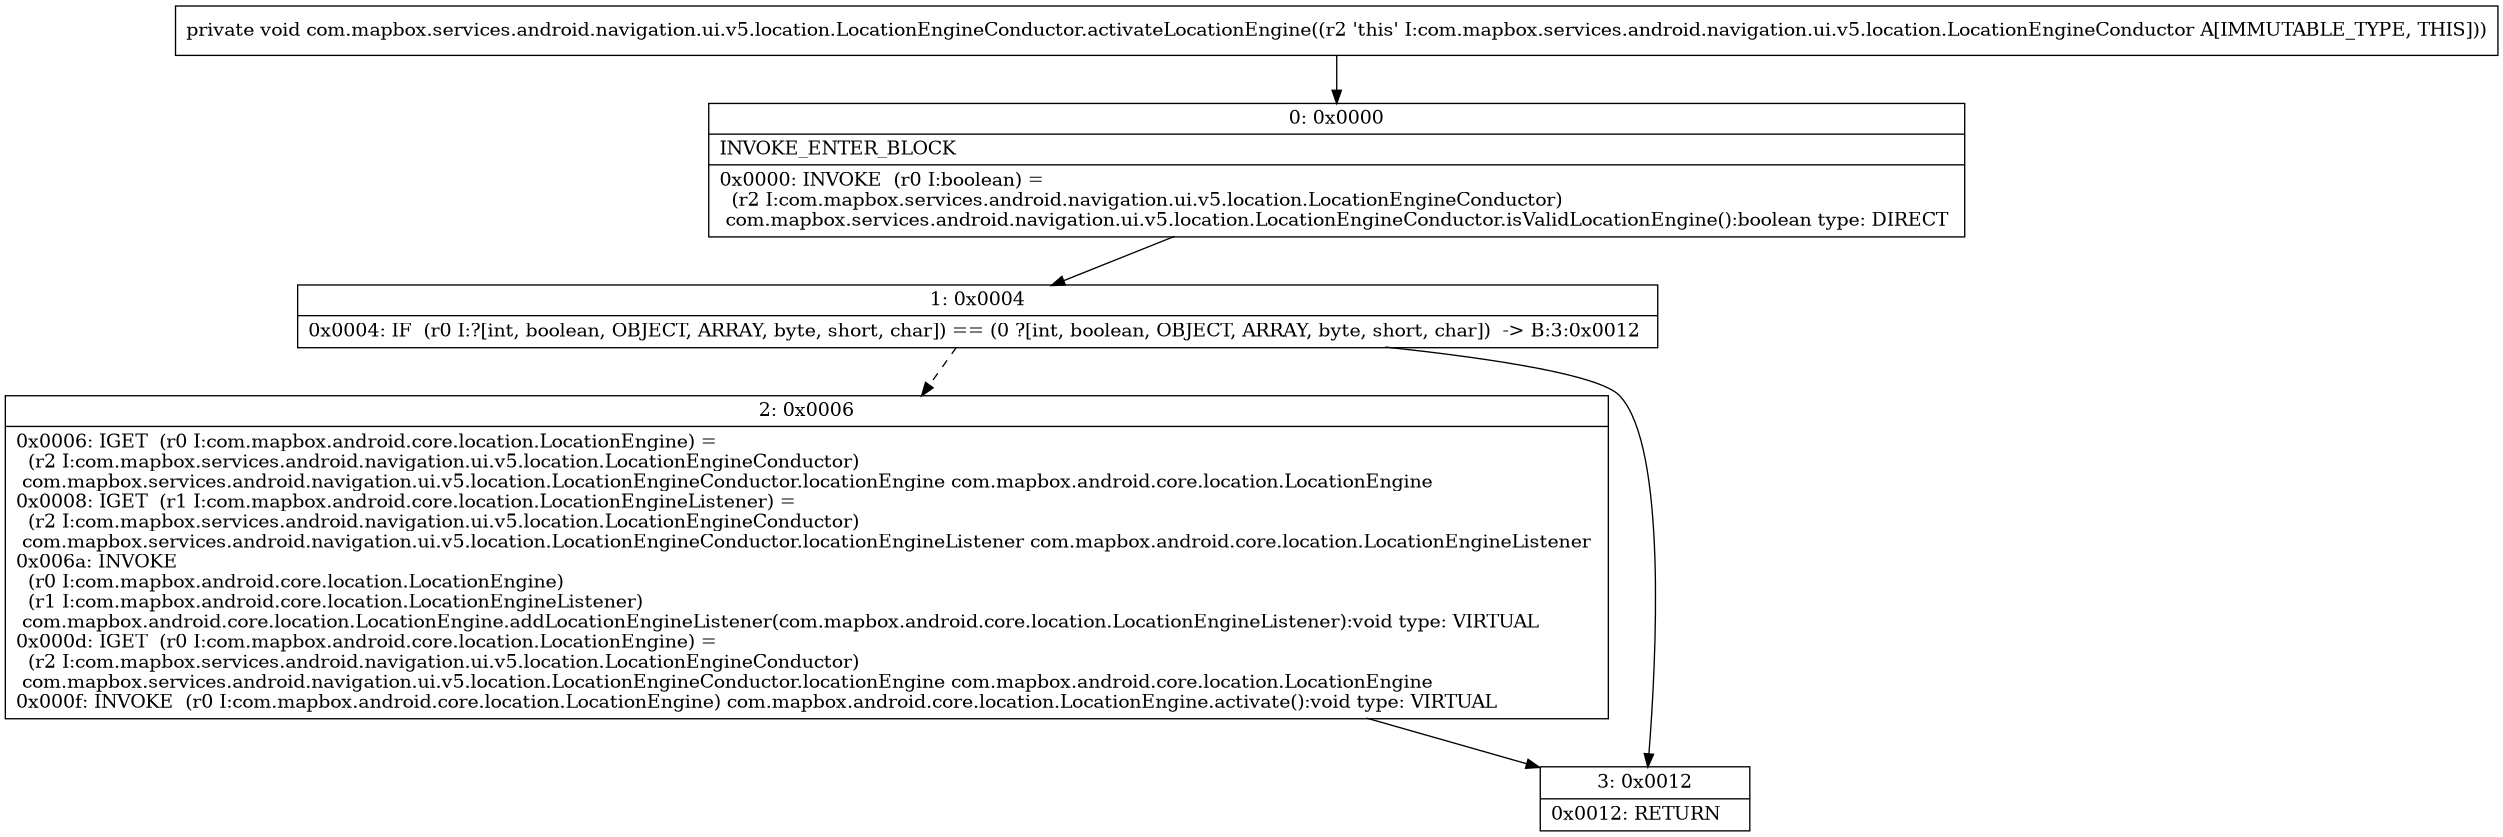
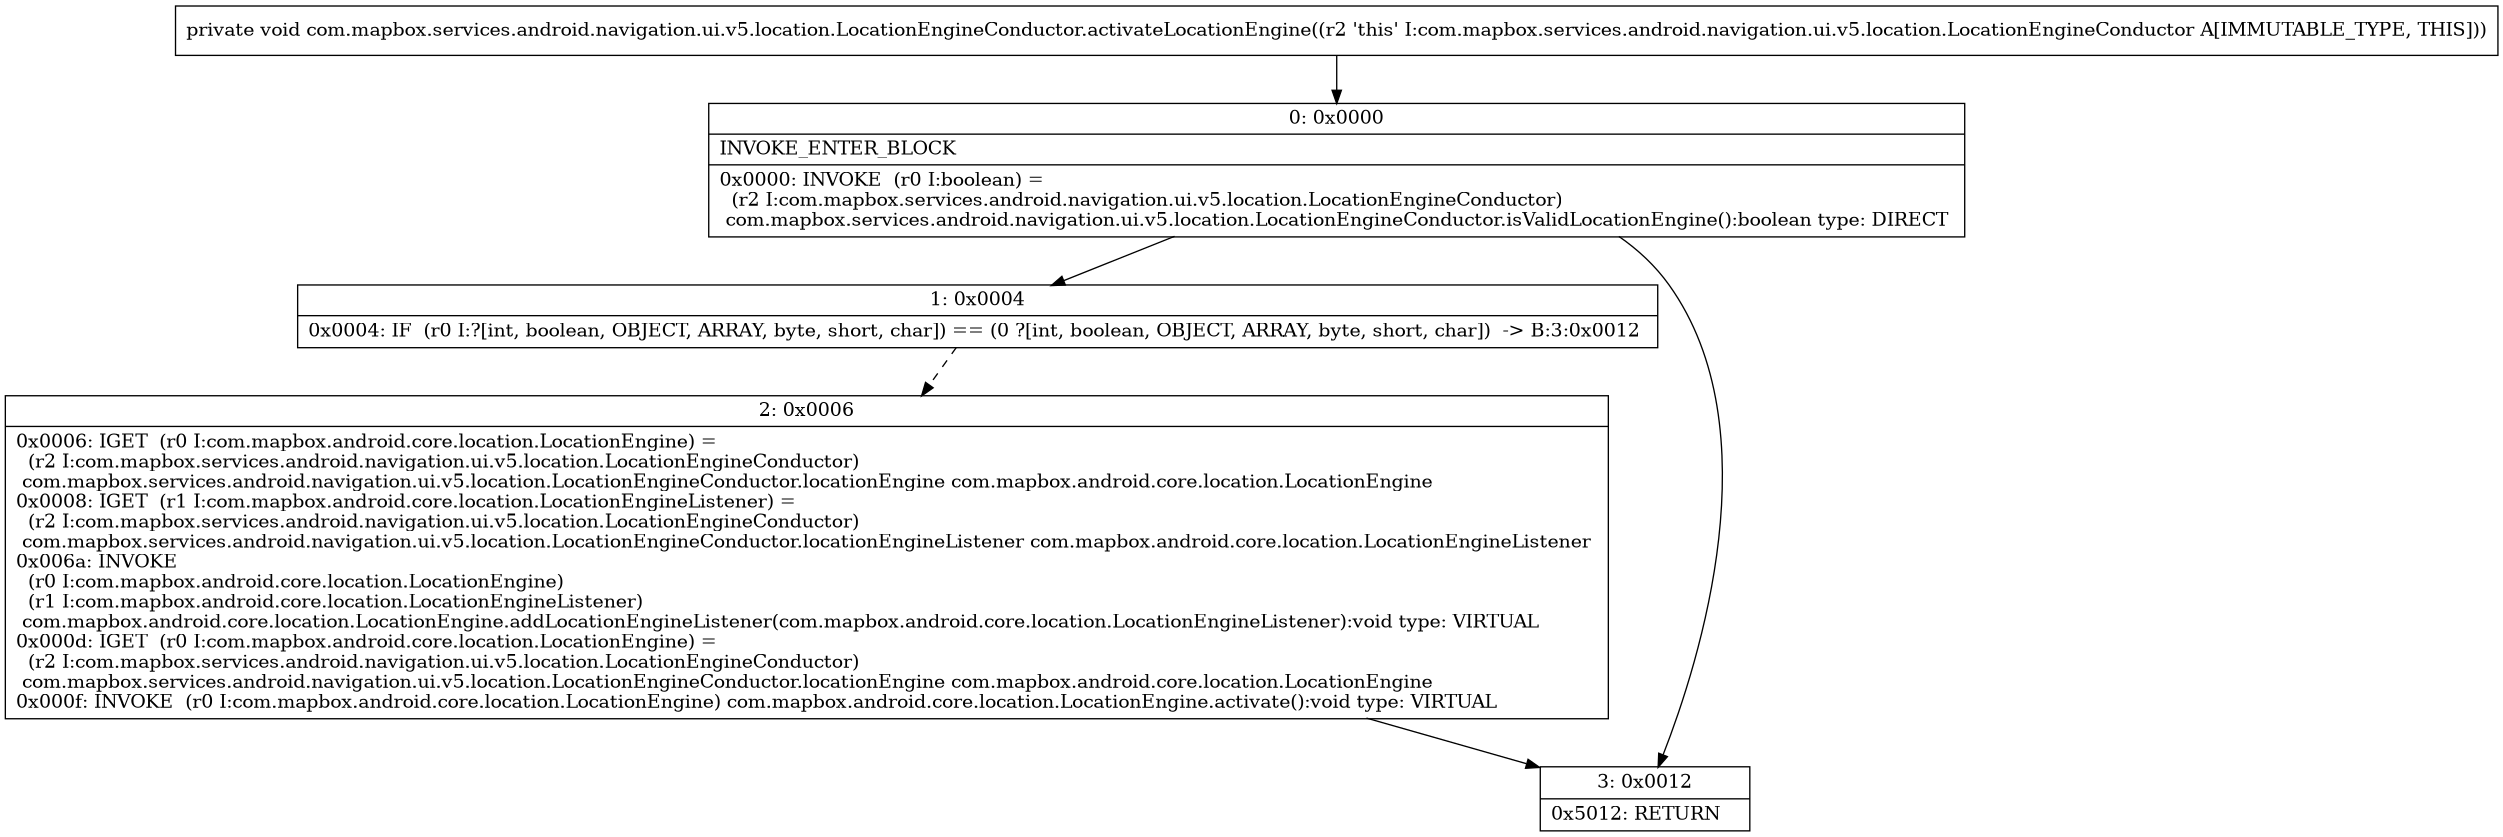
edge "1: 0x0004" -> "3: 0x0012": now "0: 0x0000" -> "3: 0x0012"
node "3: 0x0012": text "0x0012: RETURN" -> "0x5012: RETURN"
